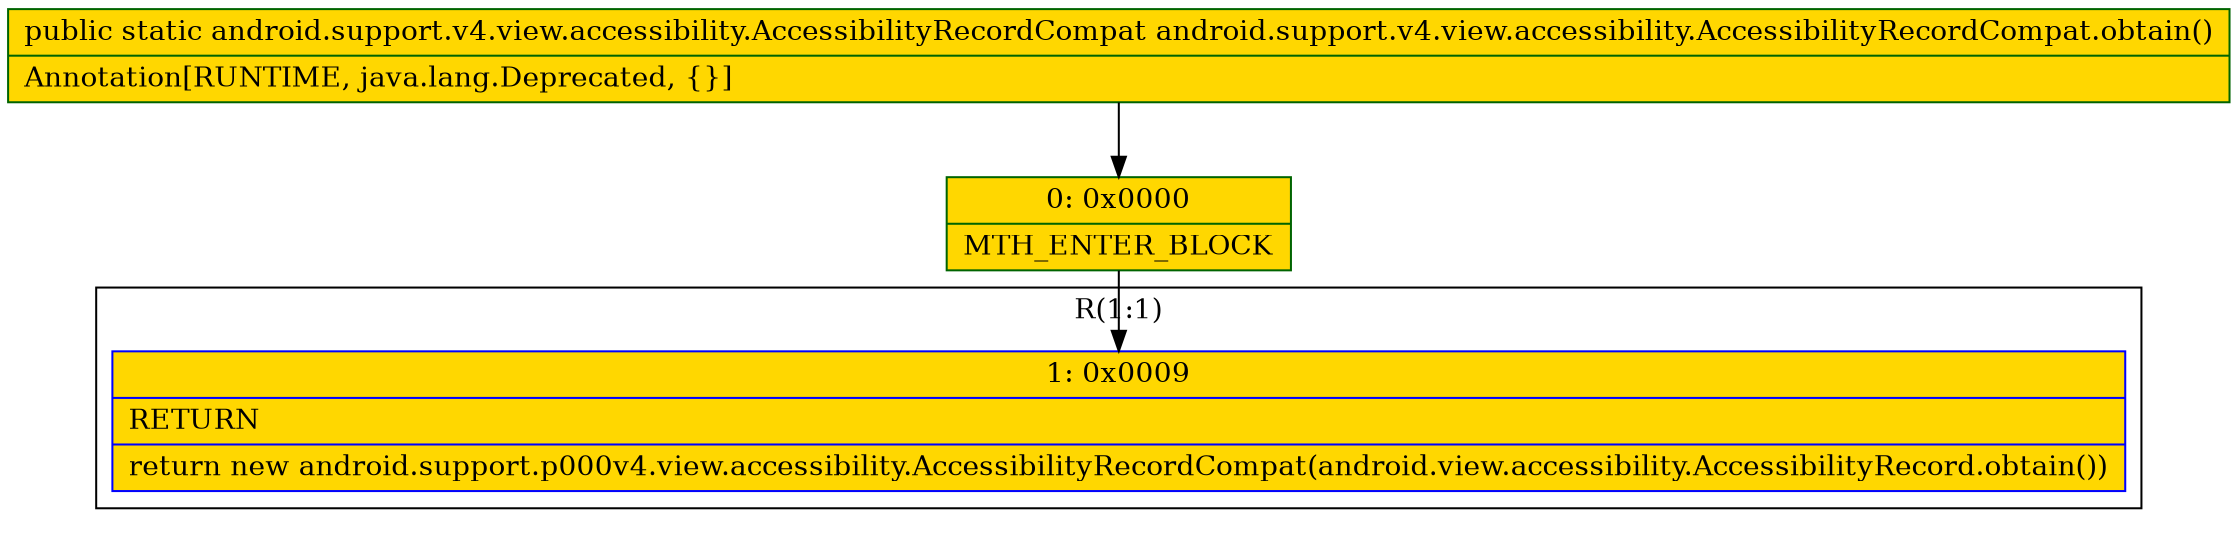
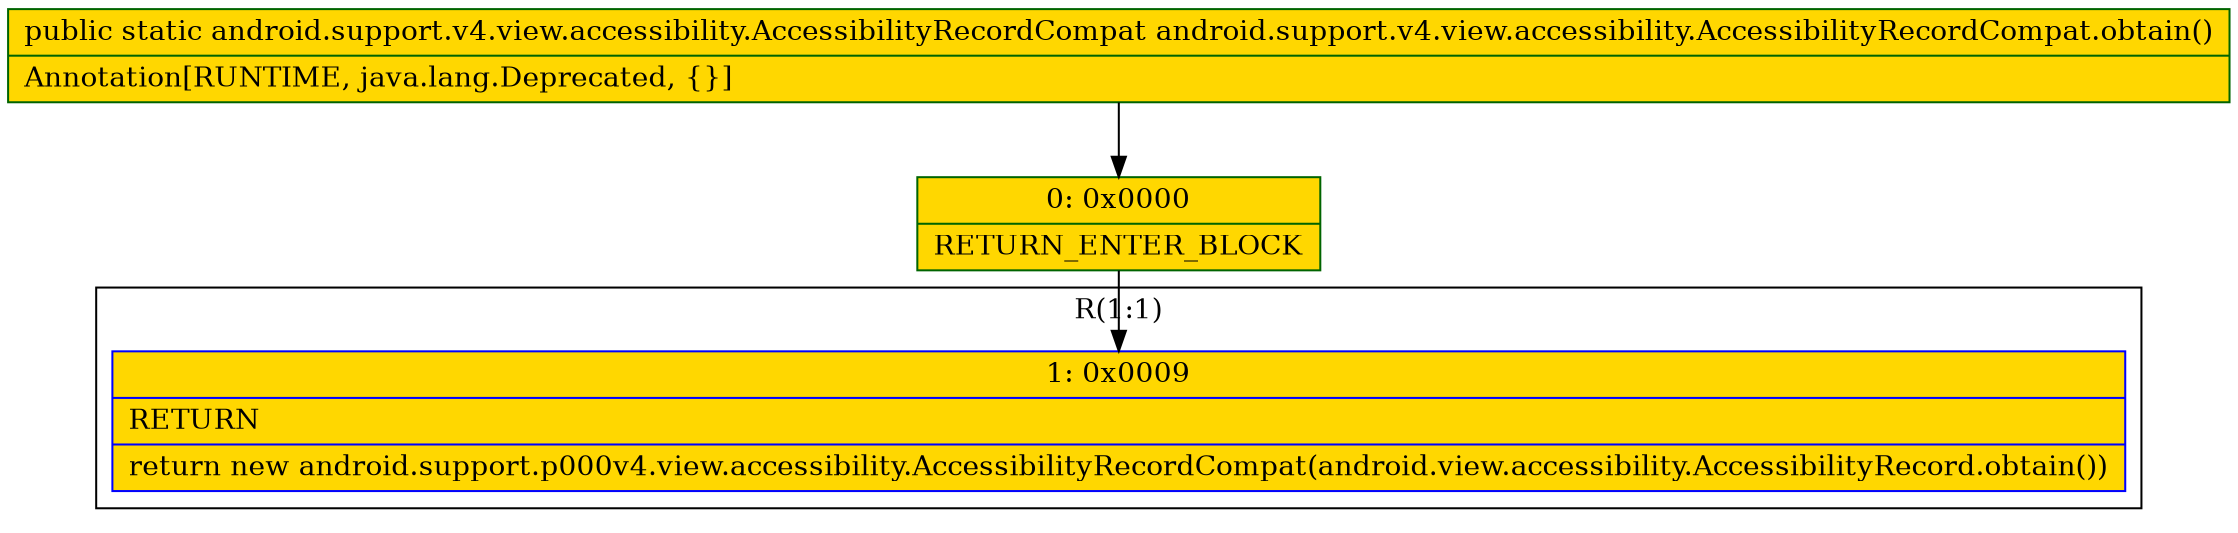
node "0: 0x0000": text "MTH_ENTER_BLOCK" -> "RETURN_ENTER_BLOCK"
